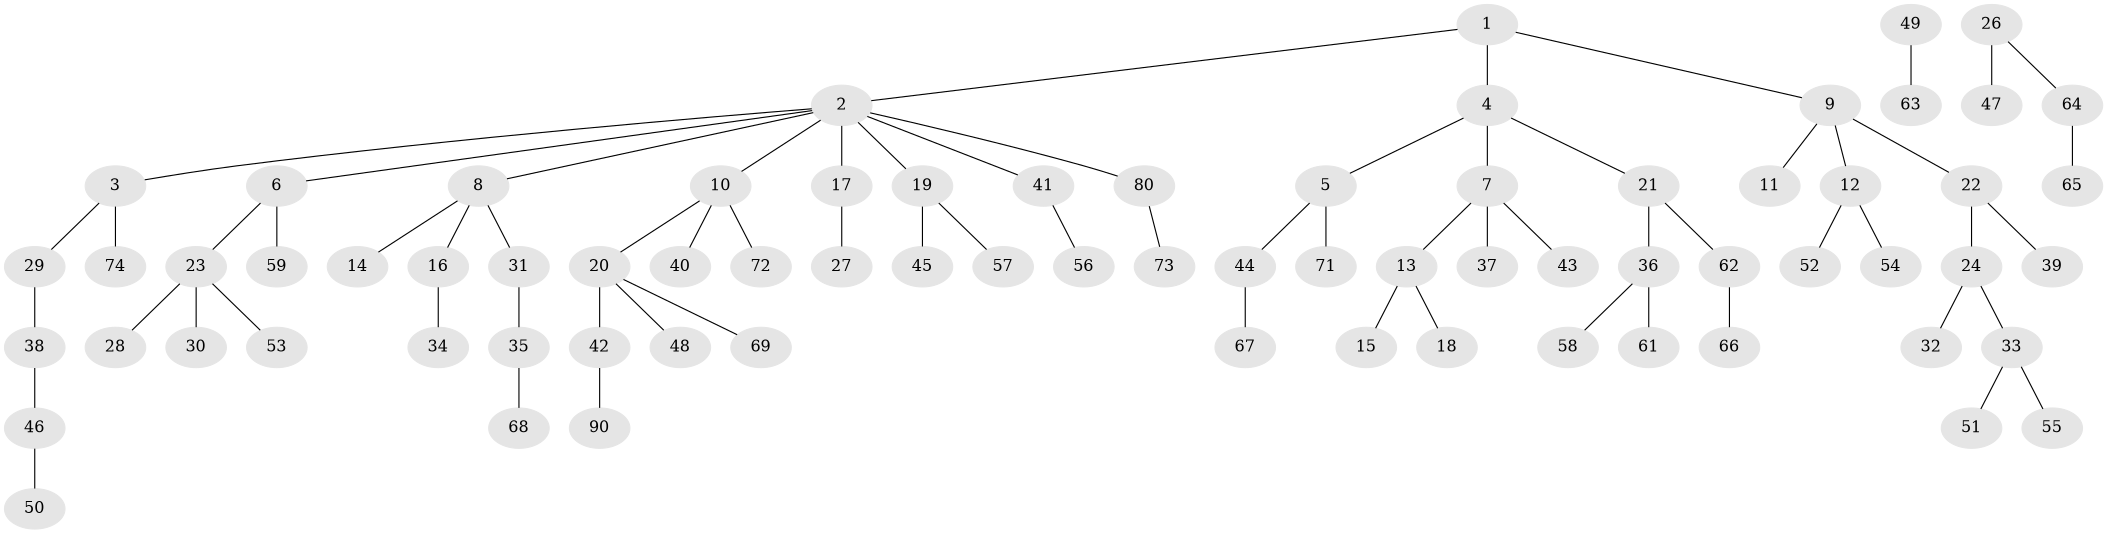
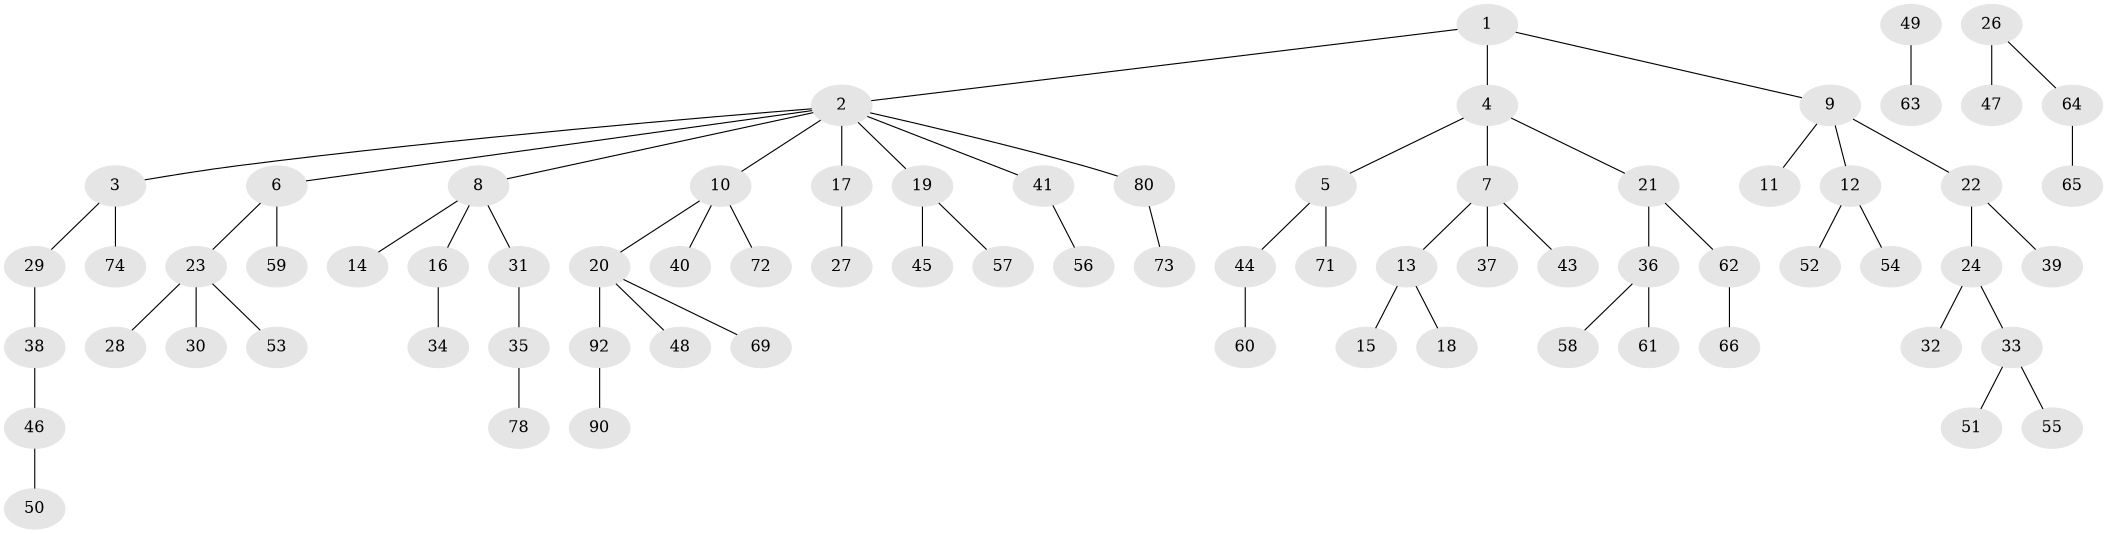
node "42": label "42" -> "92"
node "67": label "67" -> "60"
node "68": label "68" -> "78"
